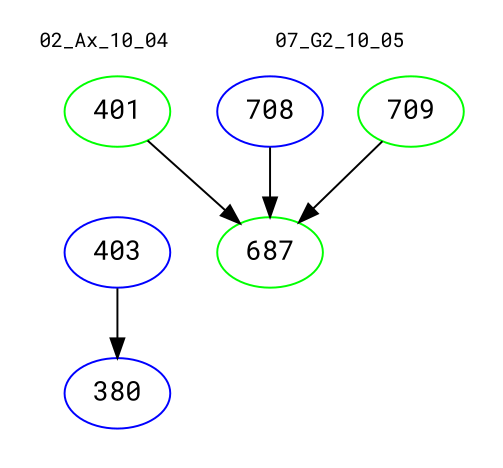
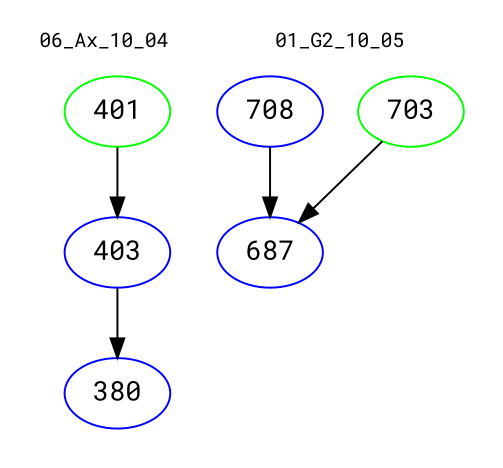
cluster "02_Ax_10_04": label "02_Ax_10_04" -> "06_Ax_10_04"
cluster "07_G2_10_05": label "07_G2_10_05" -> "01_G2_10_05"
node "709": label "709" -> "703"
edge "401" -> "687": now "401" -> "403"
node "687": color green -> blue
